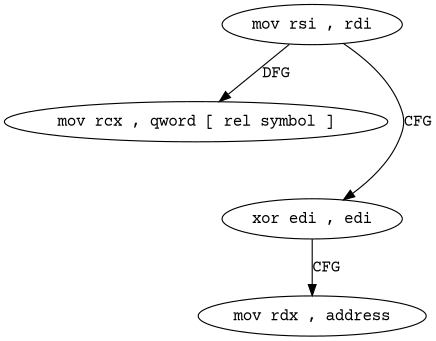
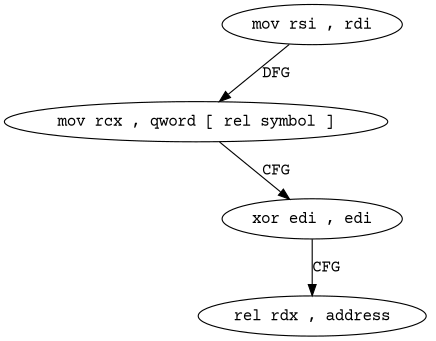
edge "mov rsi , rdi" -> "xor edi , edi": now "mov rcx , qword [ rel symbol ]" -> "xor edi , edi"
node "mov rdx , address": label "mov rdx , address" -> "rel rdx , address"
